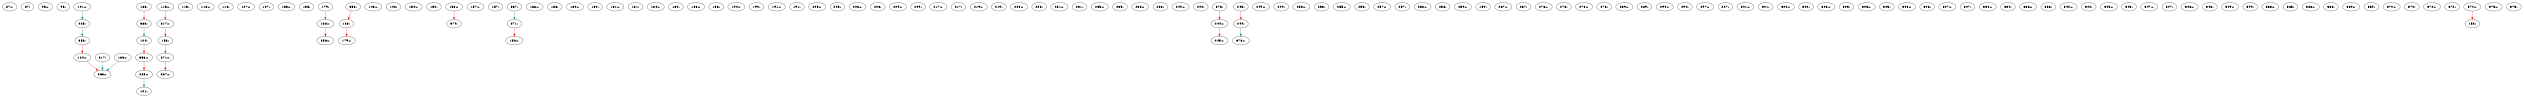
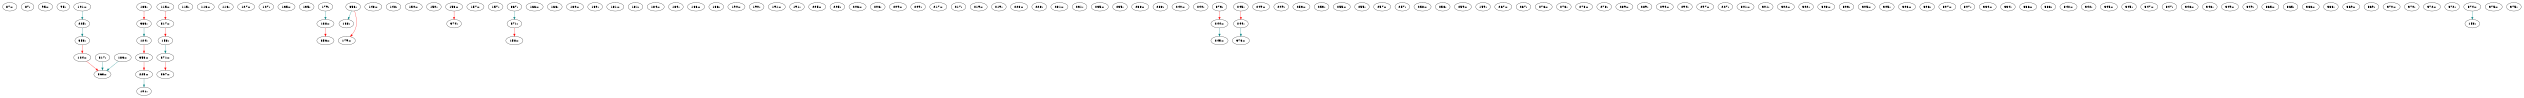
edge "356-" -> "138-": color red -> teal
edge "374+" -> "153-": color red -> teal
edge "138-" -> "179+": now "356-" -> "179+"
edge "244+" -> "245+": color red -> teal
